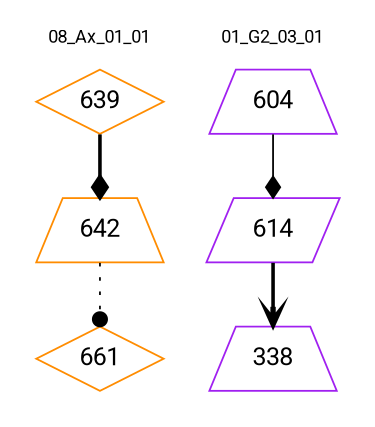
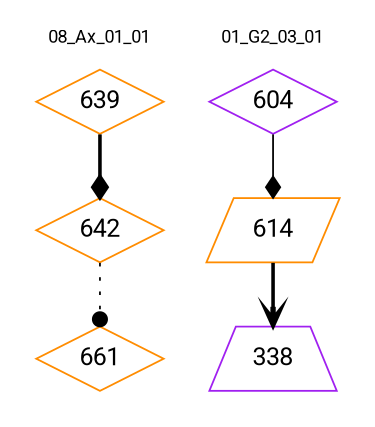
node "604": shape trapezium -> diamond
node "642": shape trapezium -> diamond
node "614": color purple -> darkorange
